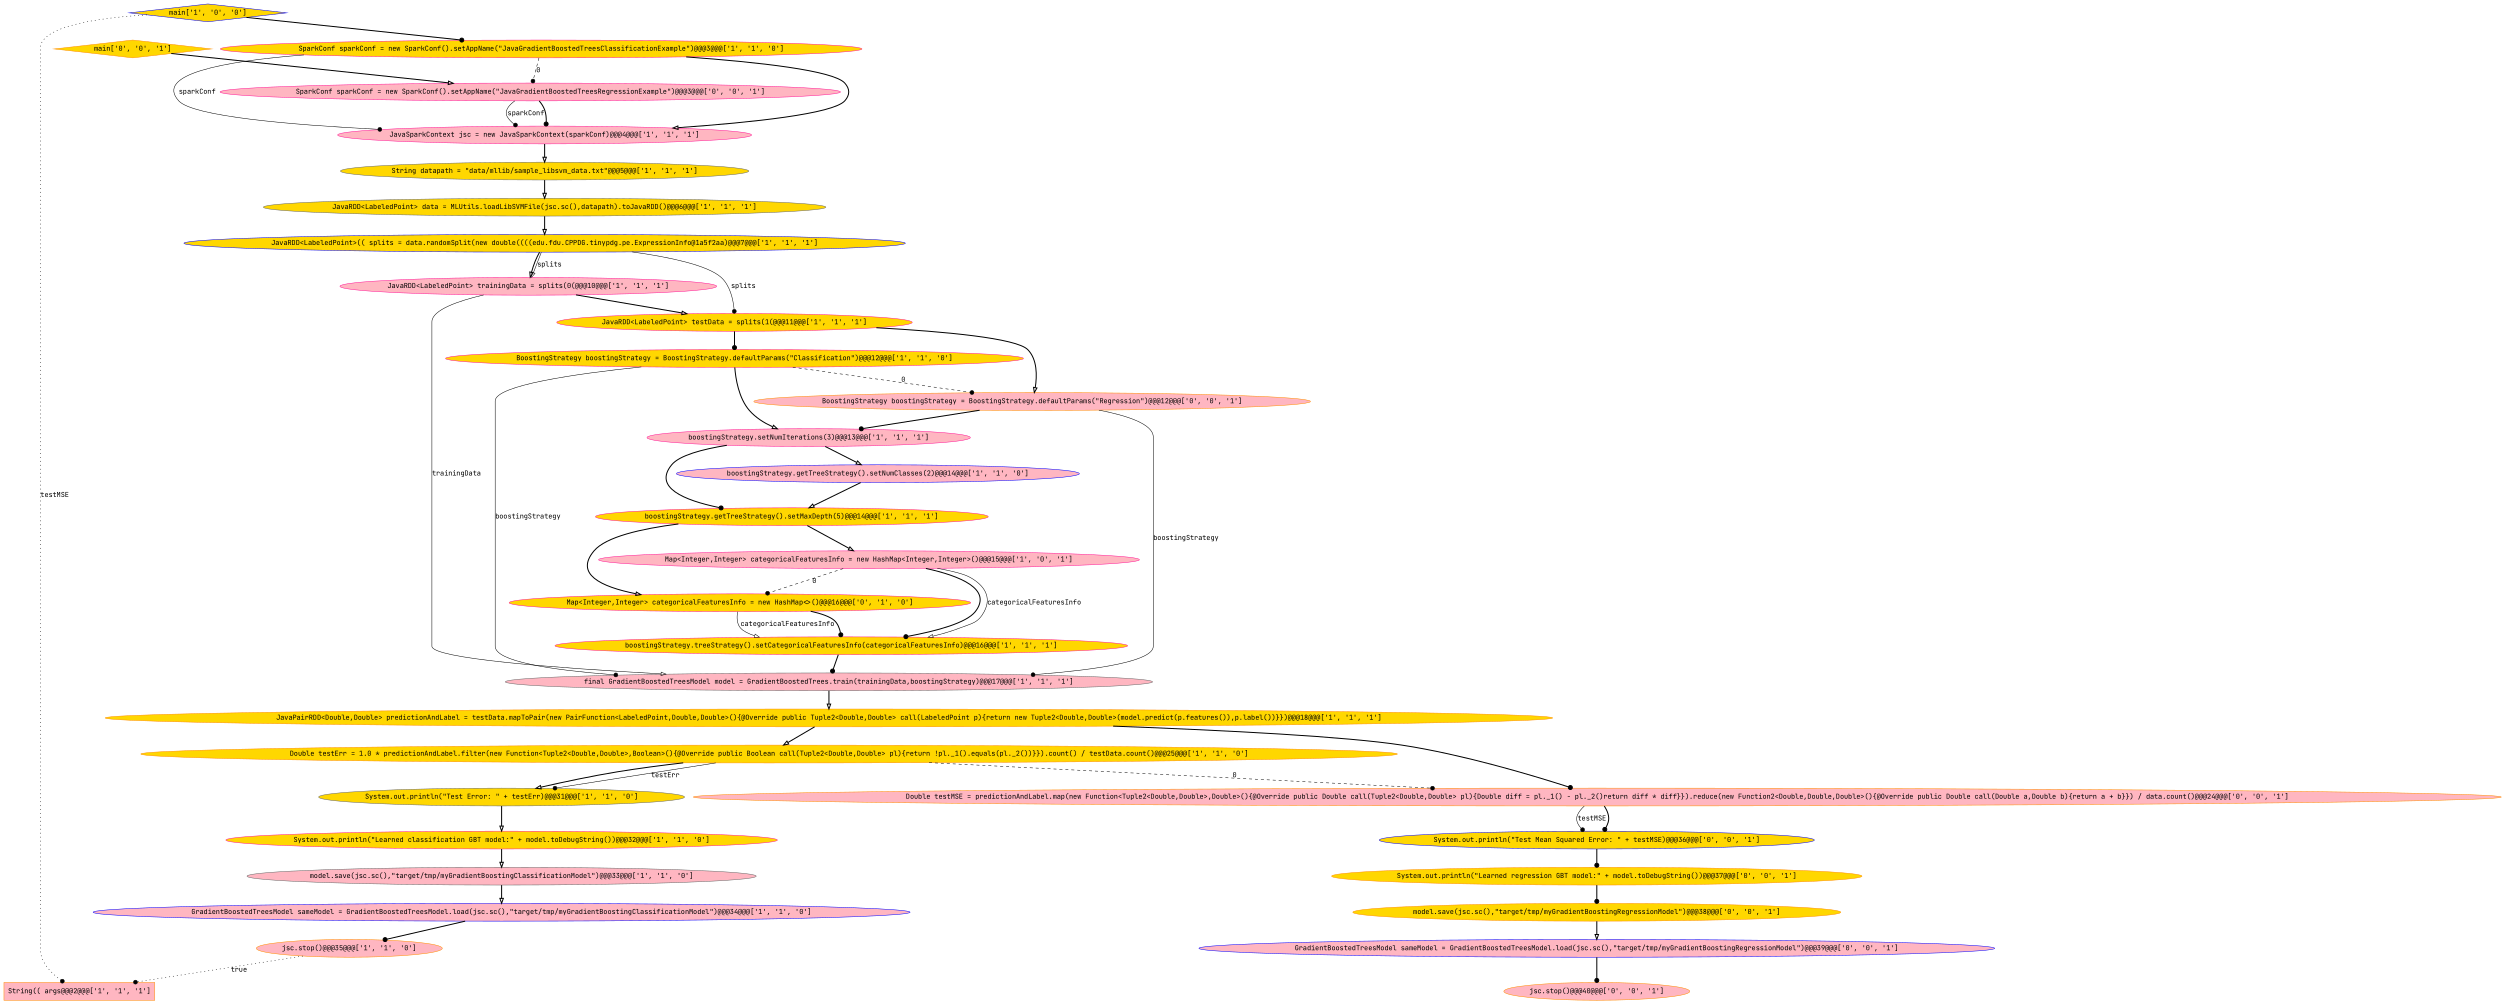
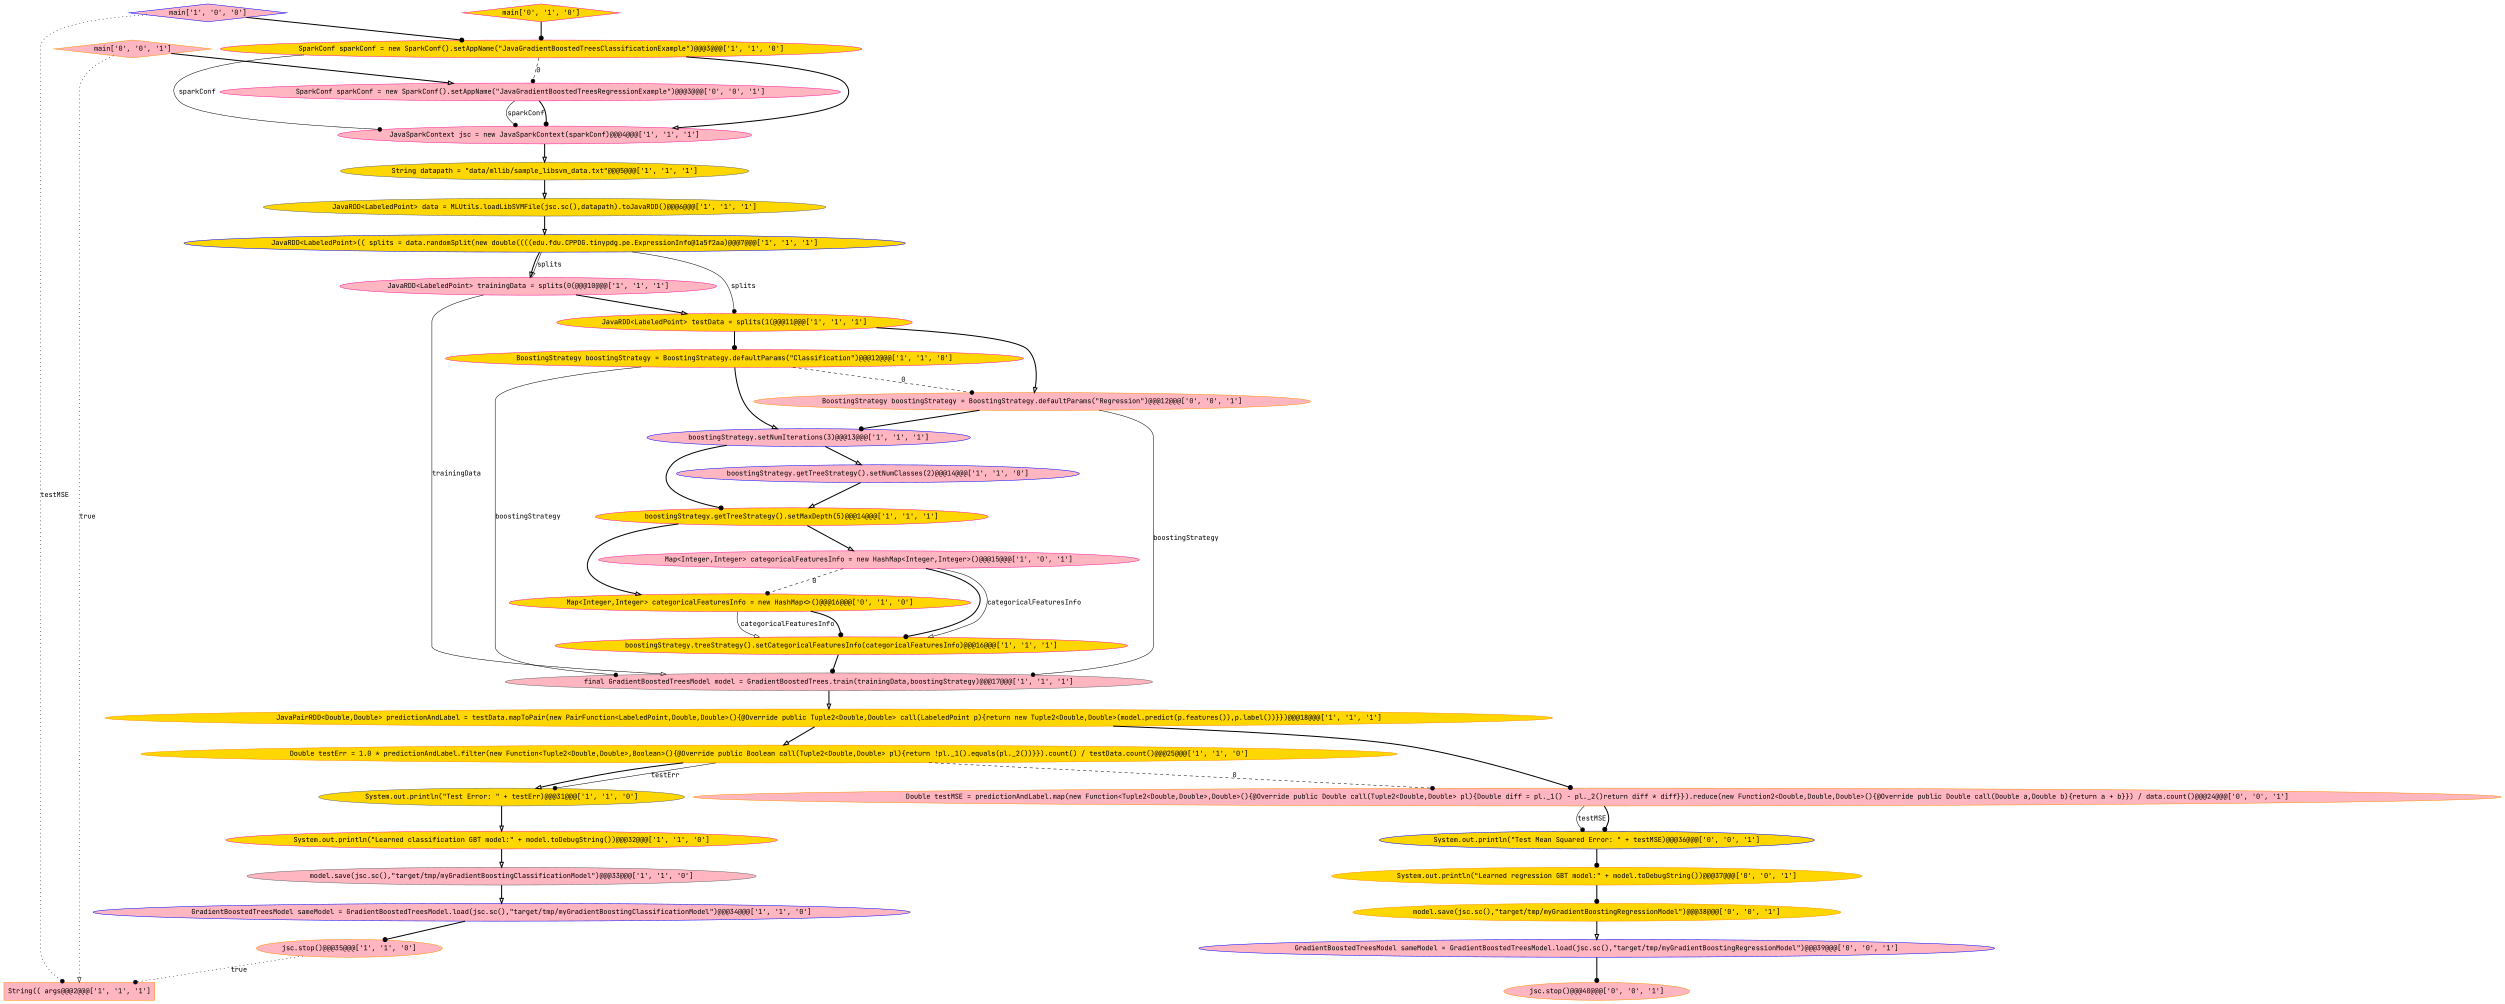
node "main['1', '0', '0']": fillcolor gold -> lightpink
node "main['0', '1', '0']": added
node "main['0', '0', '1']": fillcolor gold -> lightpink
node "boostingStrategy.setNumIterations(3)@@@13@@@['1', '1', '1']": color deeppink -> blue
edge "main['0', '0', '1']" -> "String(( args@@@2@@@['1', '1', '1']": added, label "true"
